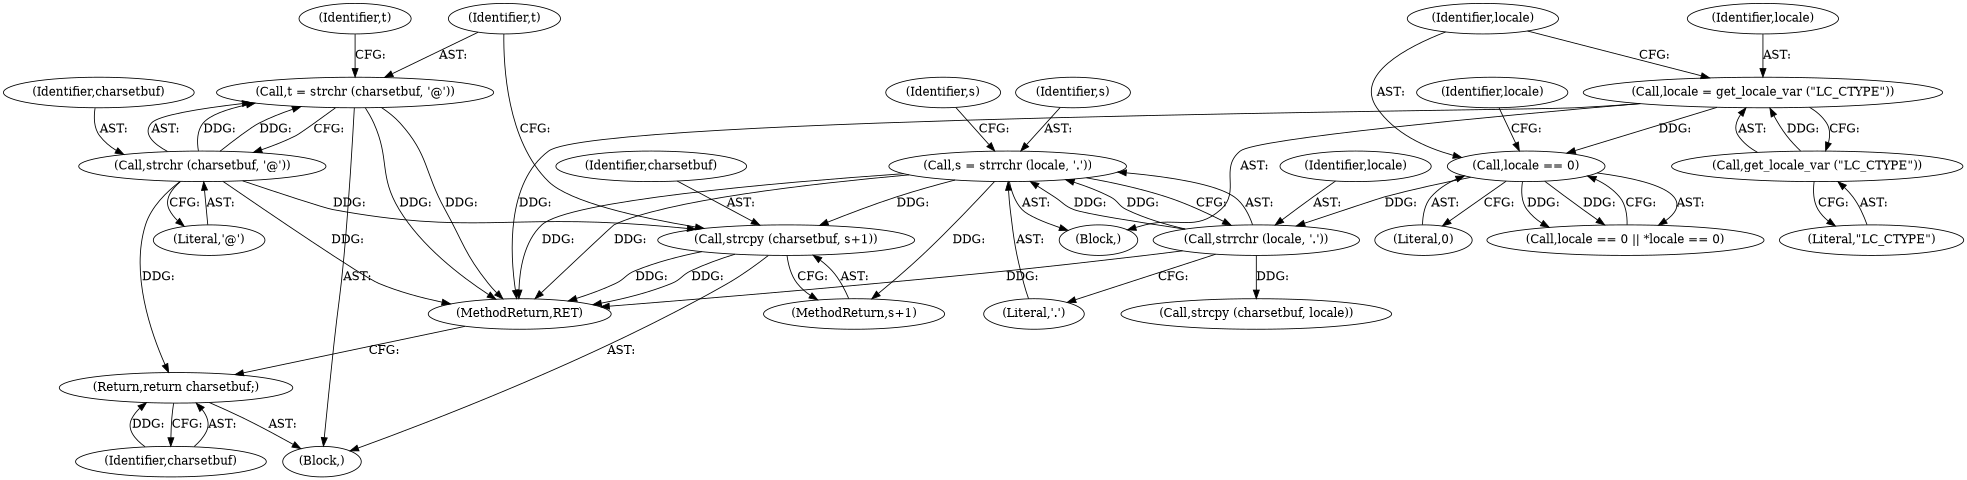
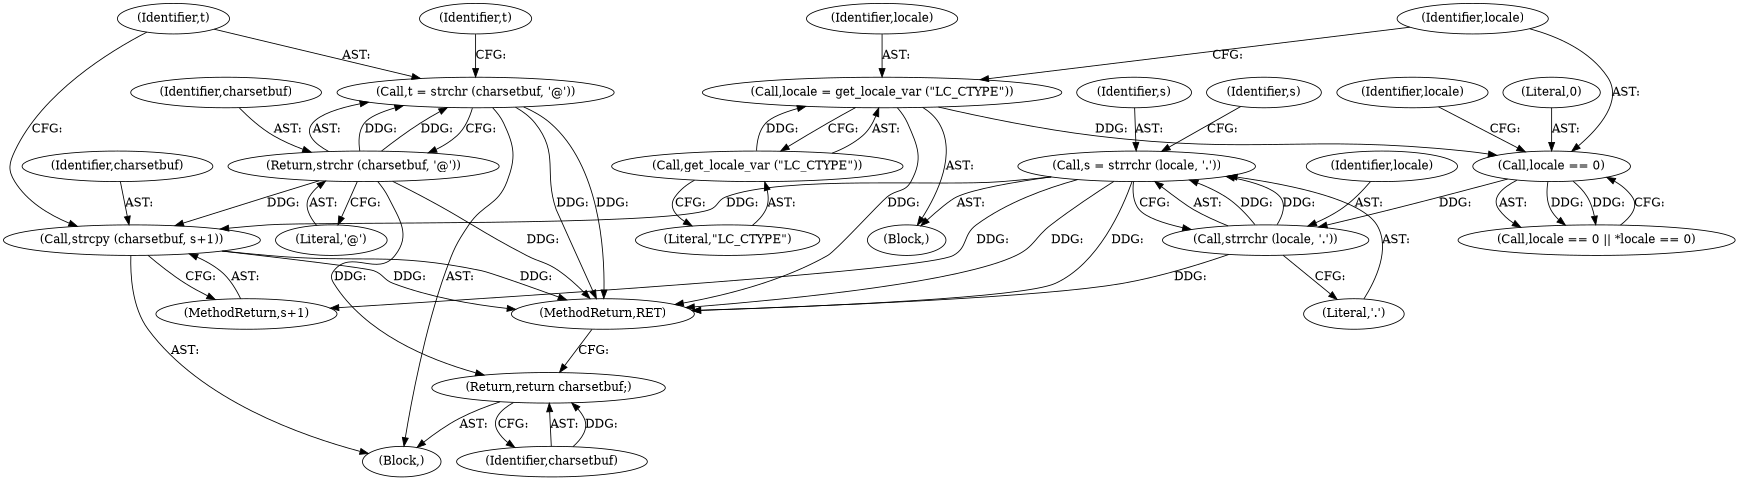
node "(Call,strchr (charsetbuf, '@'))": label "(Call,strchr (charsetbuf, '@'))" -> "(Return,strchr (charsetbuf, '@'))"
edge "(Call,locale == 0)" -> "(Literal,0)": removed, label "CFG:"
node "(Call,strcpy (charsetbuf, locale))": removed
